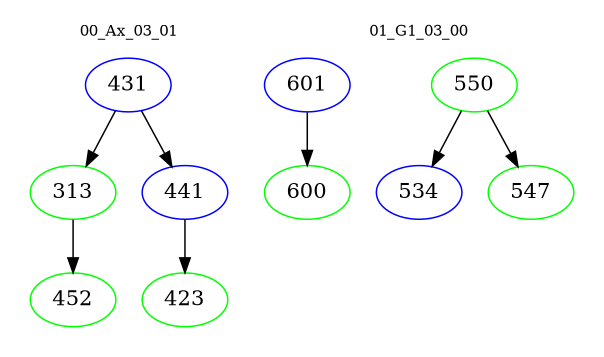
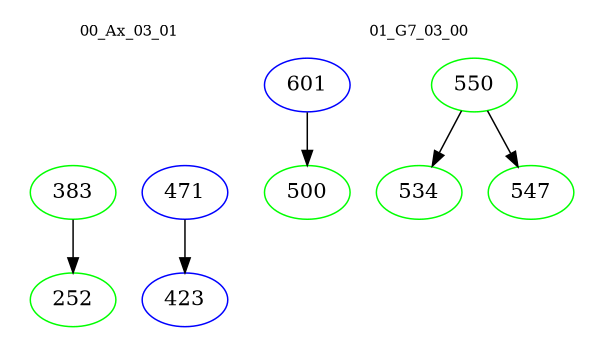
cluster "01_G1_03_00": label "01_G1_03_00" -> "01_G7_03_00"
node "431": removed
node "313": label "313" -> "383"
node "441": label "441" -> "471"
node "600": label "600" -> "500"
node "534": color blue -> green
node "452": label "452" -> "252"
node "423": color green -> blue
